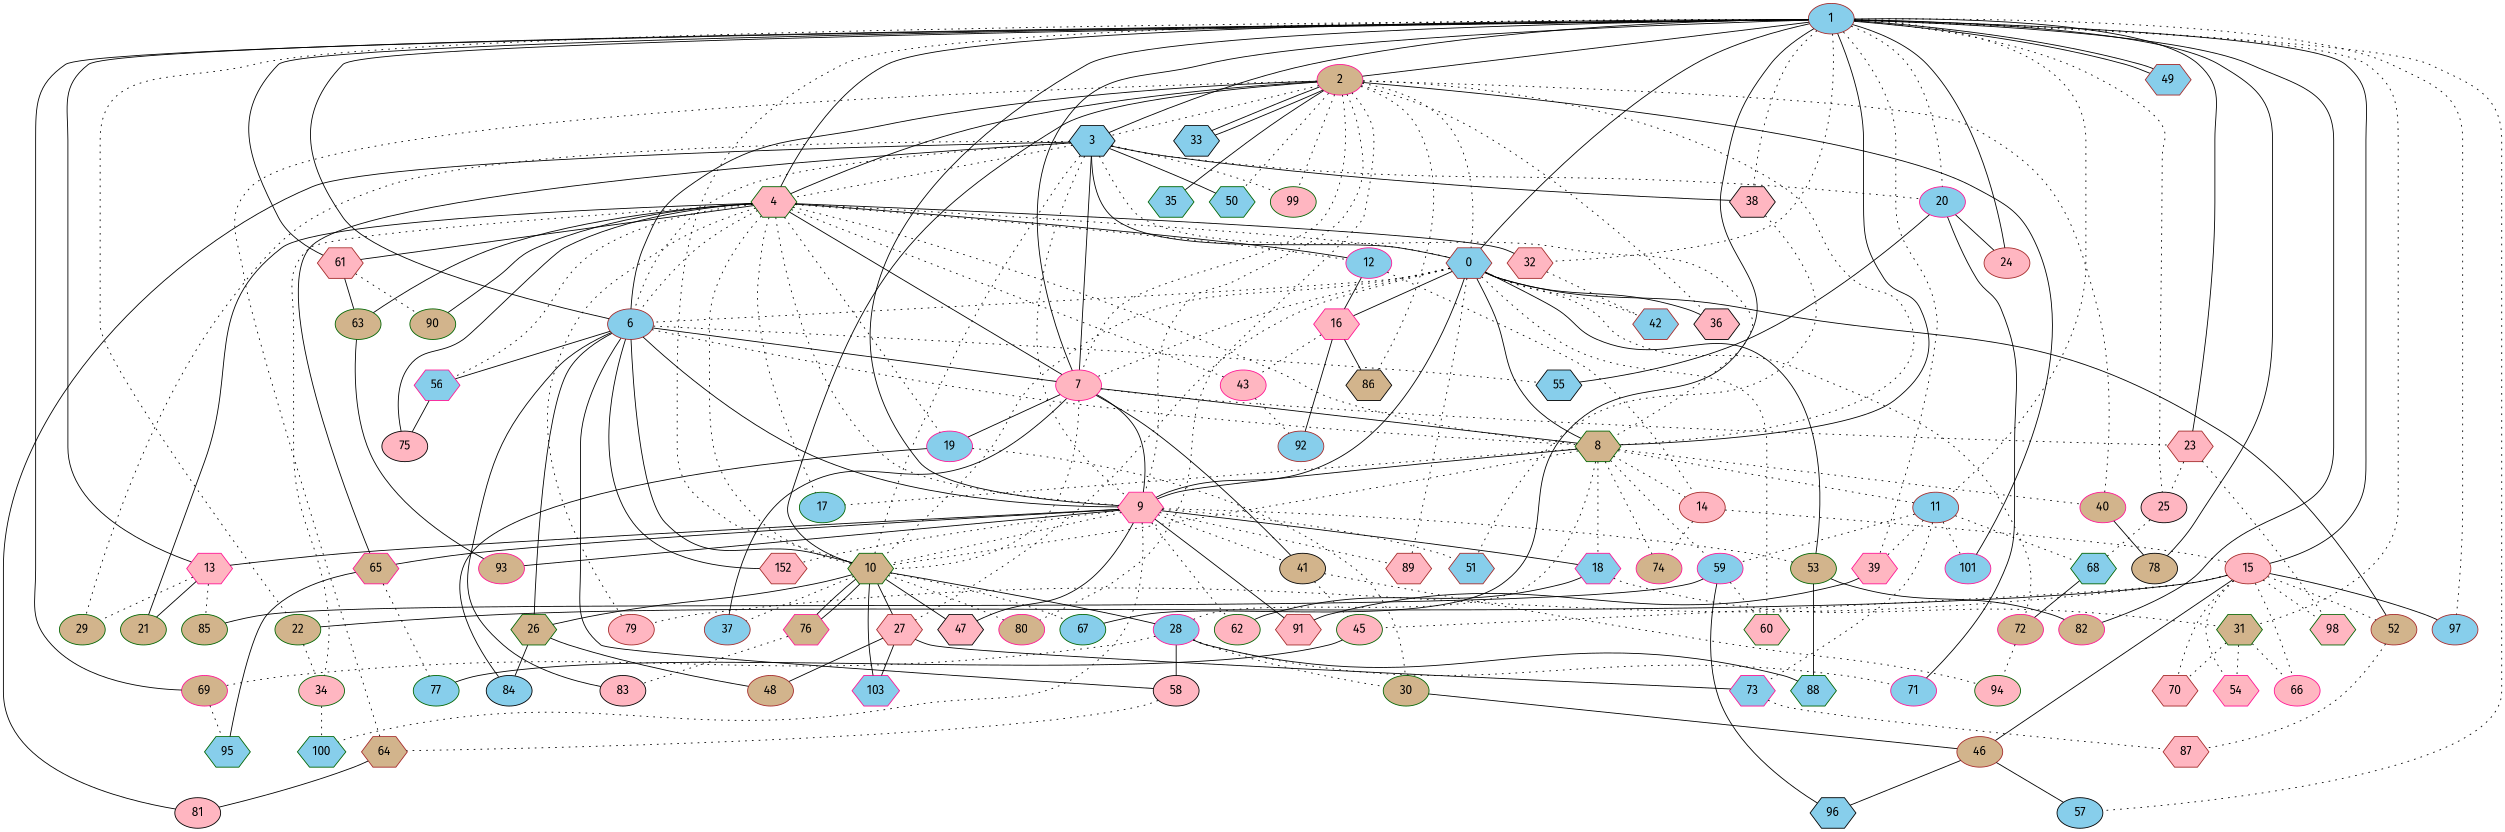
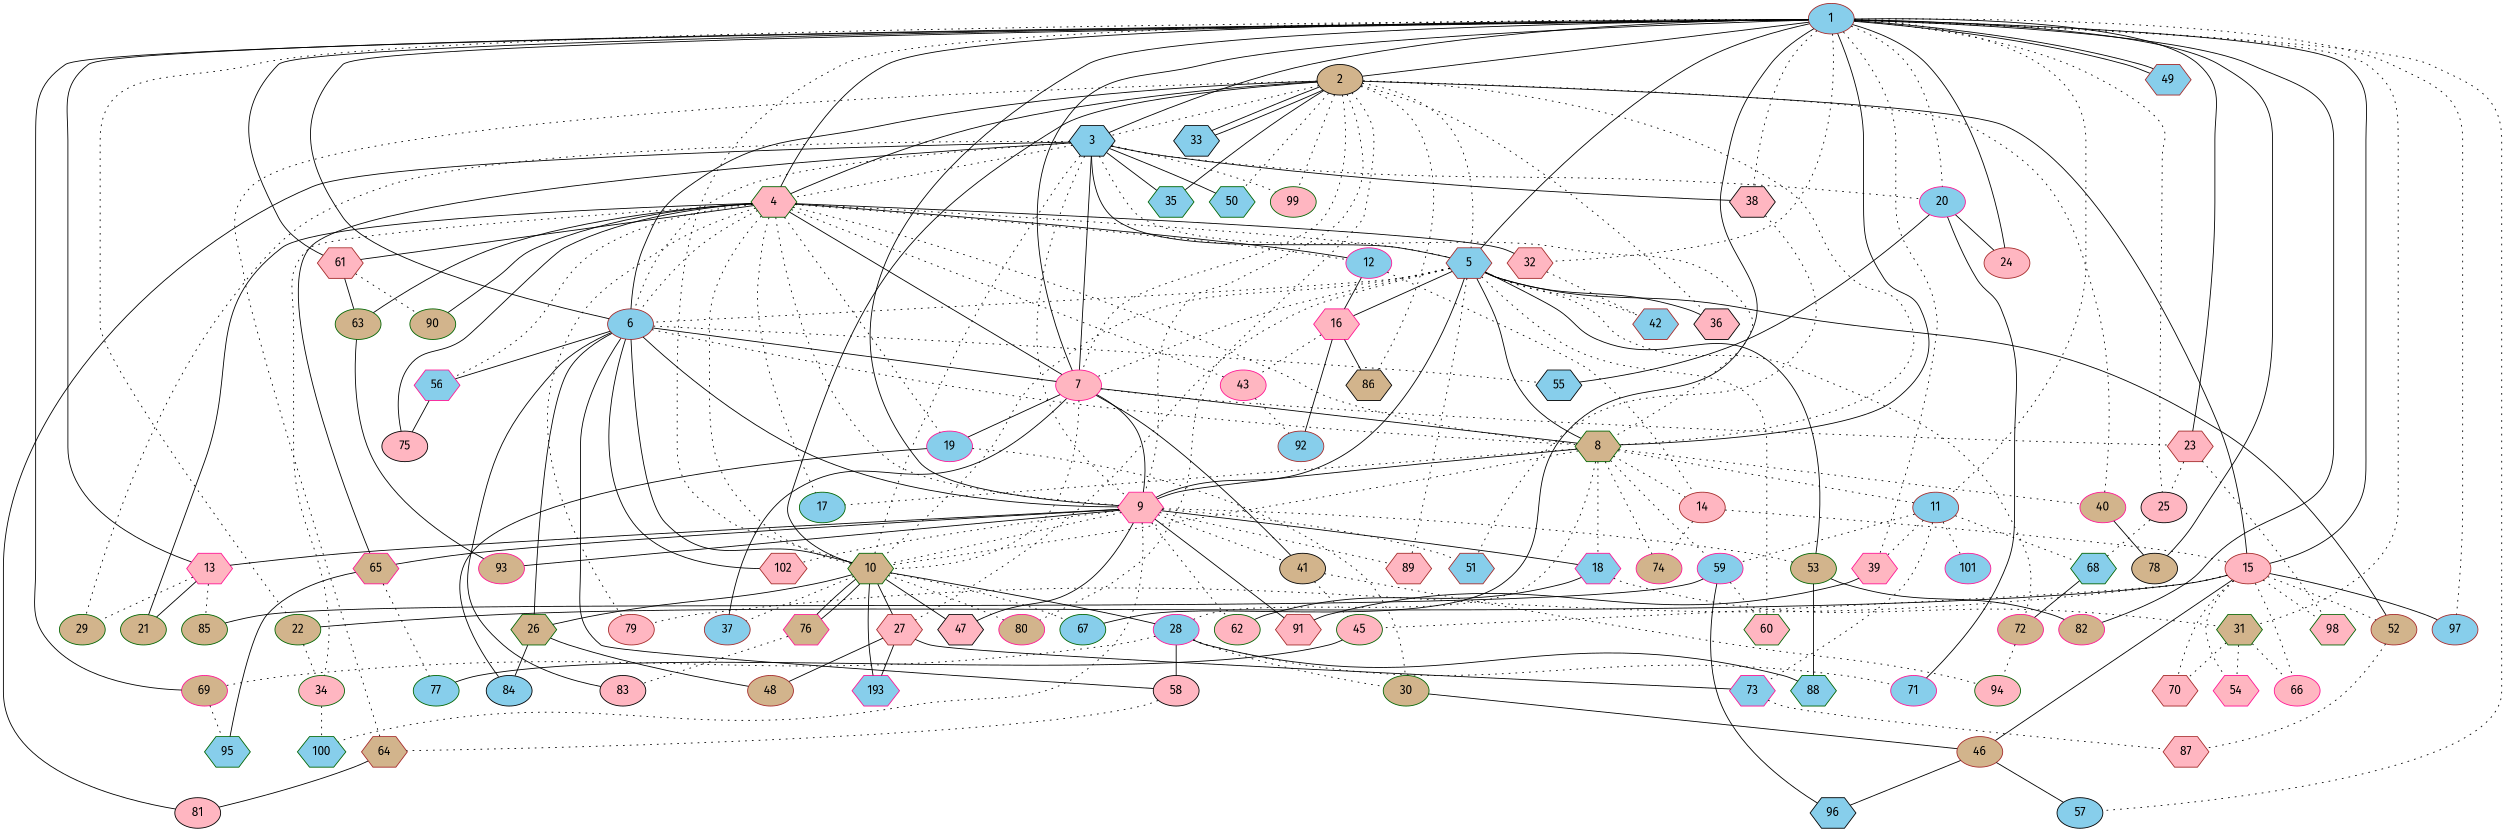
node "2": color deeppink -> black
edge "2" -- "101": now "2" -- "15"
edge "3" -- "35": added
node "0": label "0" -> "5"
node "152": label "152" -> "102"
node "103": label "103" -> "193"
